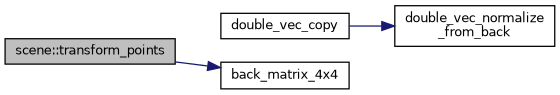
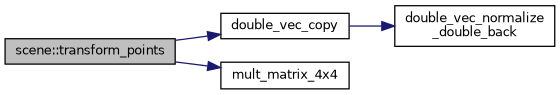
node "double_vec_normalize _from_back": label "double_vec_normalize _from_back" -> "double_vec_normalize _double_back"
edge "scene::transform_points" -> "double_vec_copy": added
node "back_matrix_4x4": label "back_matrix_4x4" -> "mult_matrix_4x4"
